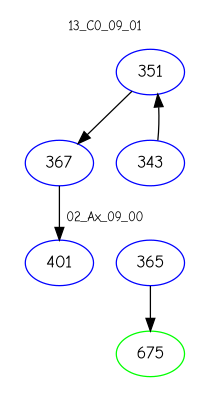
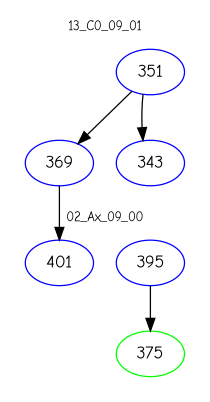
edge "343" -> "351": reversed
node "367": label "367" -> "369"
node "365": label "365" -> "395"
node "675": label "675" -> "375"
